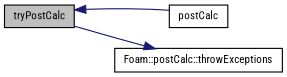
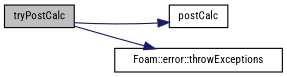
edge "postCalc" -> "tryPostCalc": reversed
node "Foam::postCalc::throwExceptions": label "Foam::postCalc::throwExceptions" -> "Foam::error::throwExceptions"
